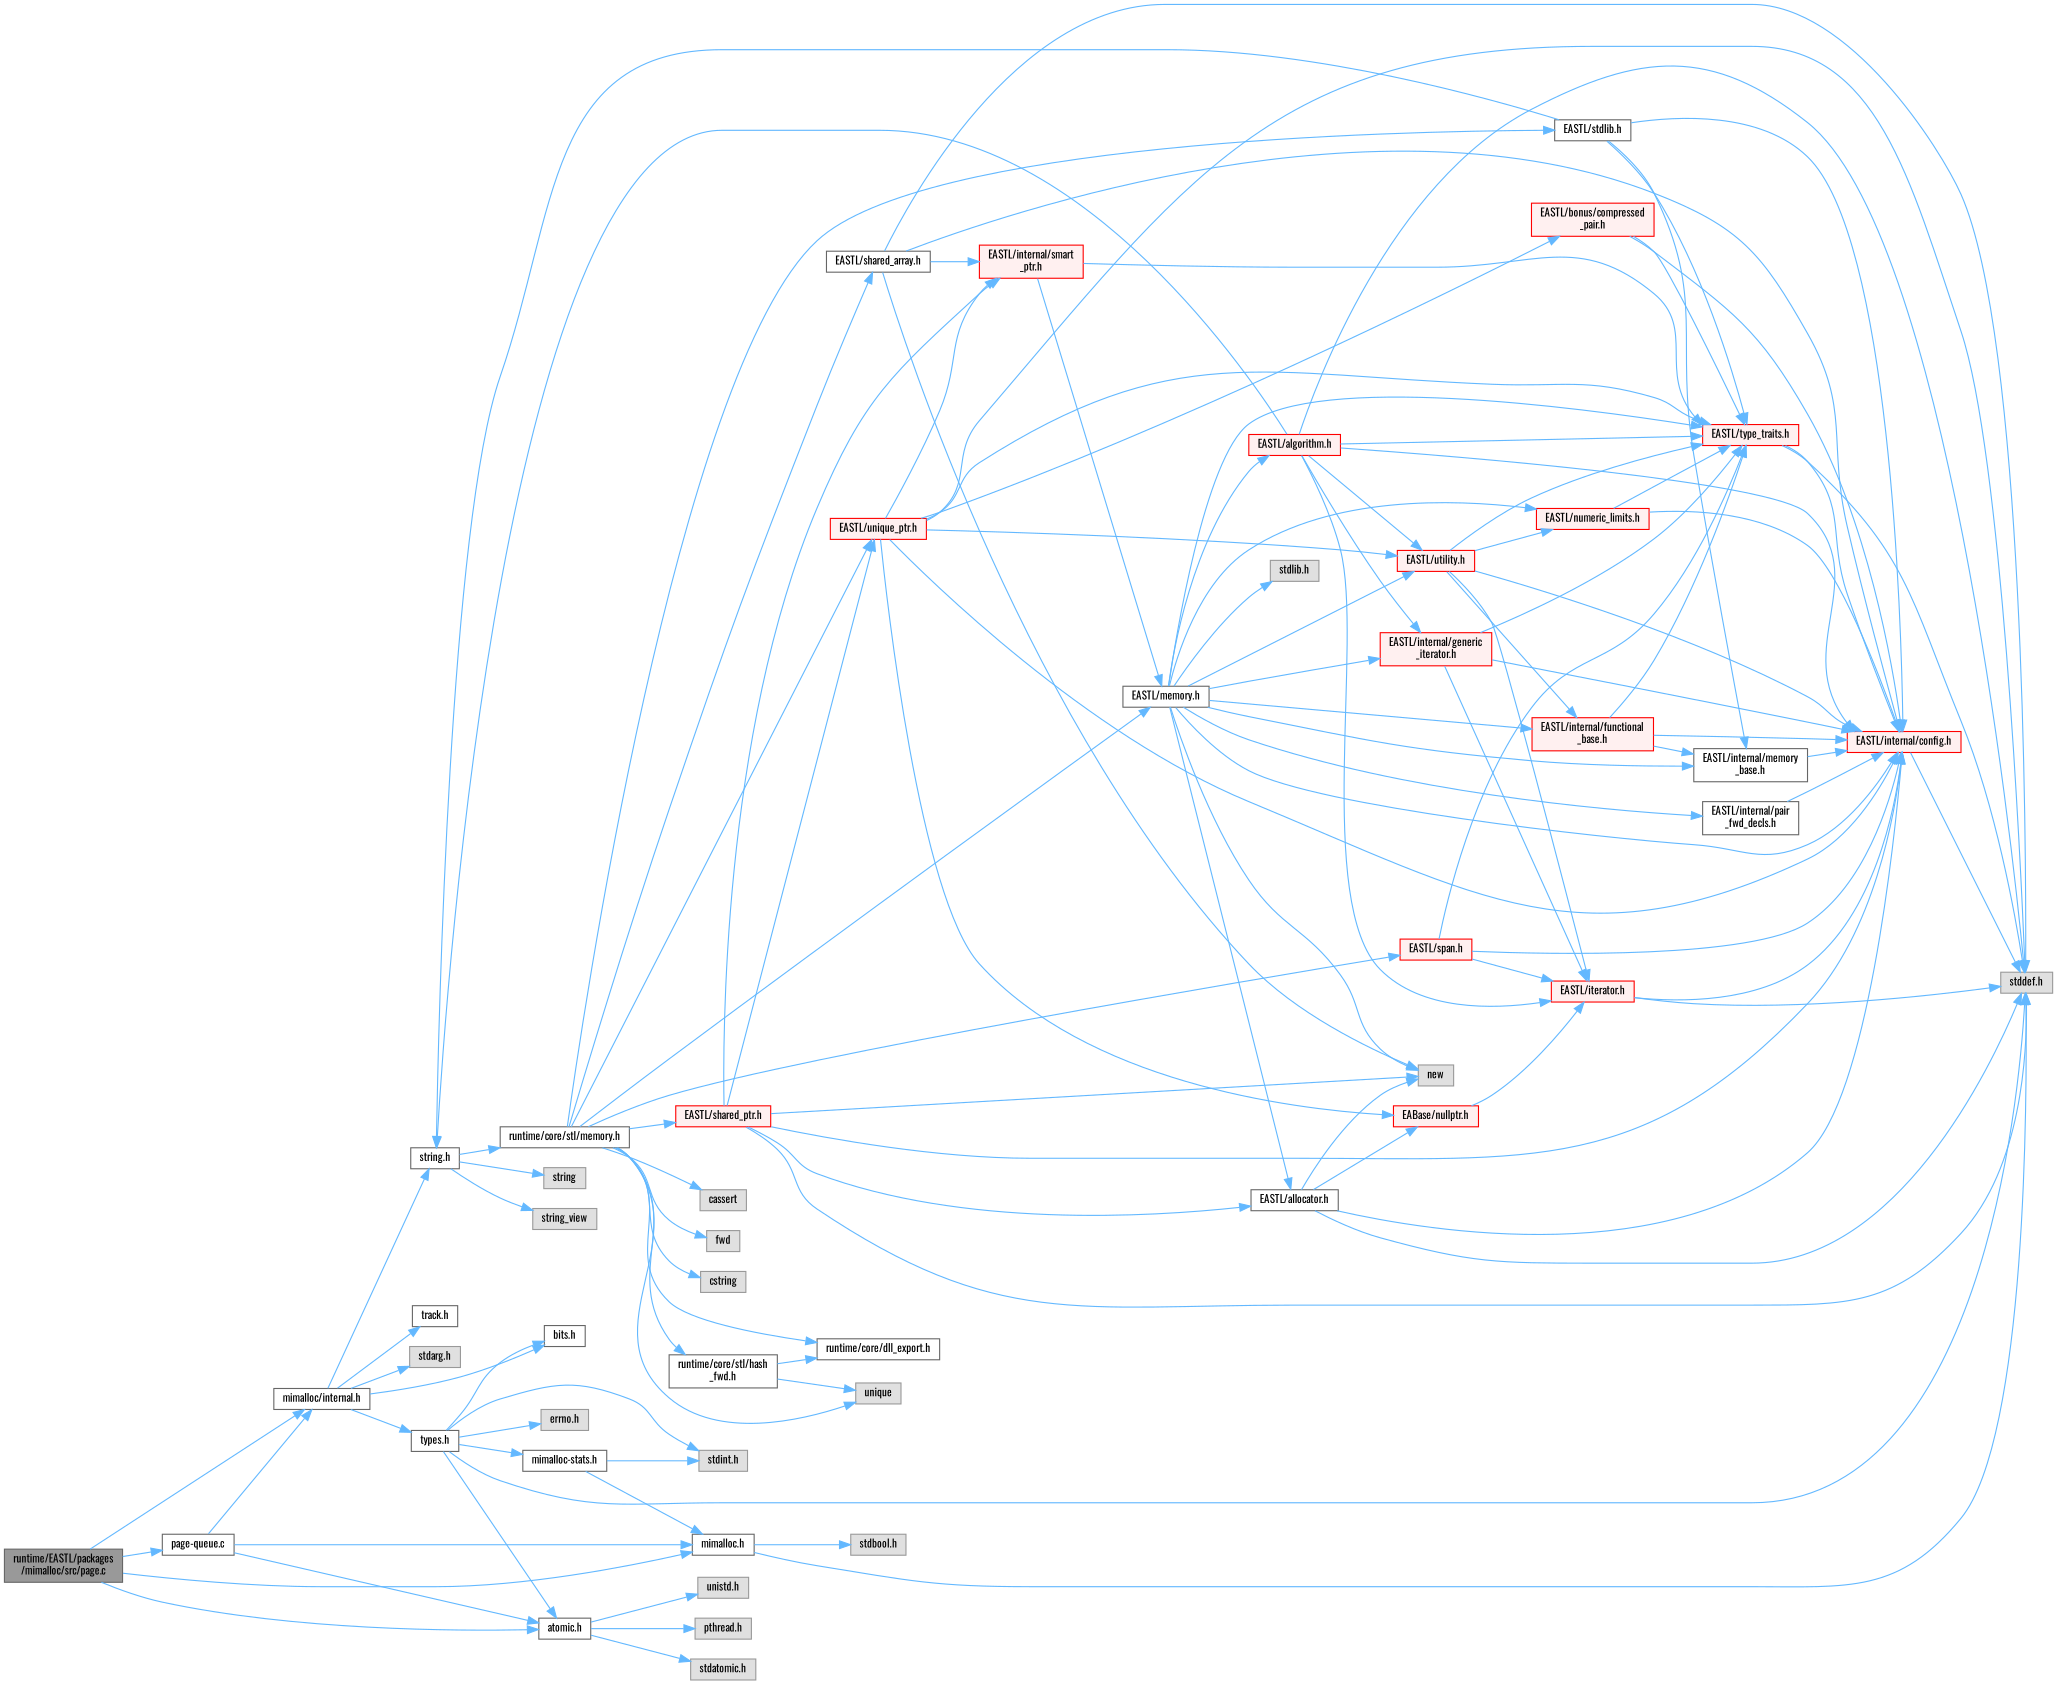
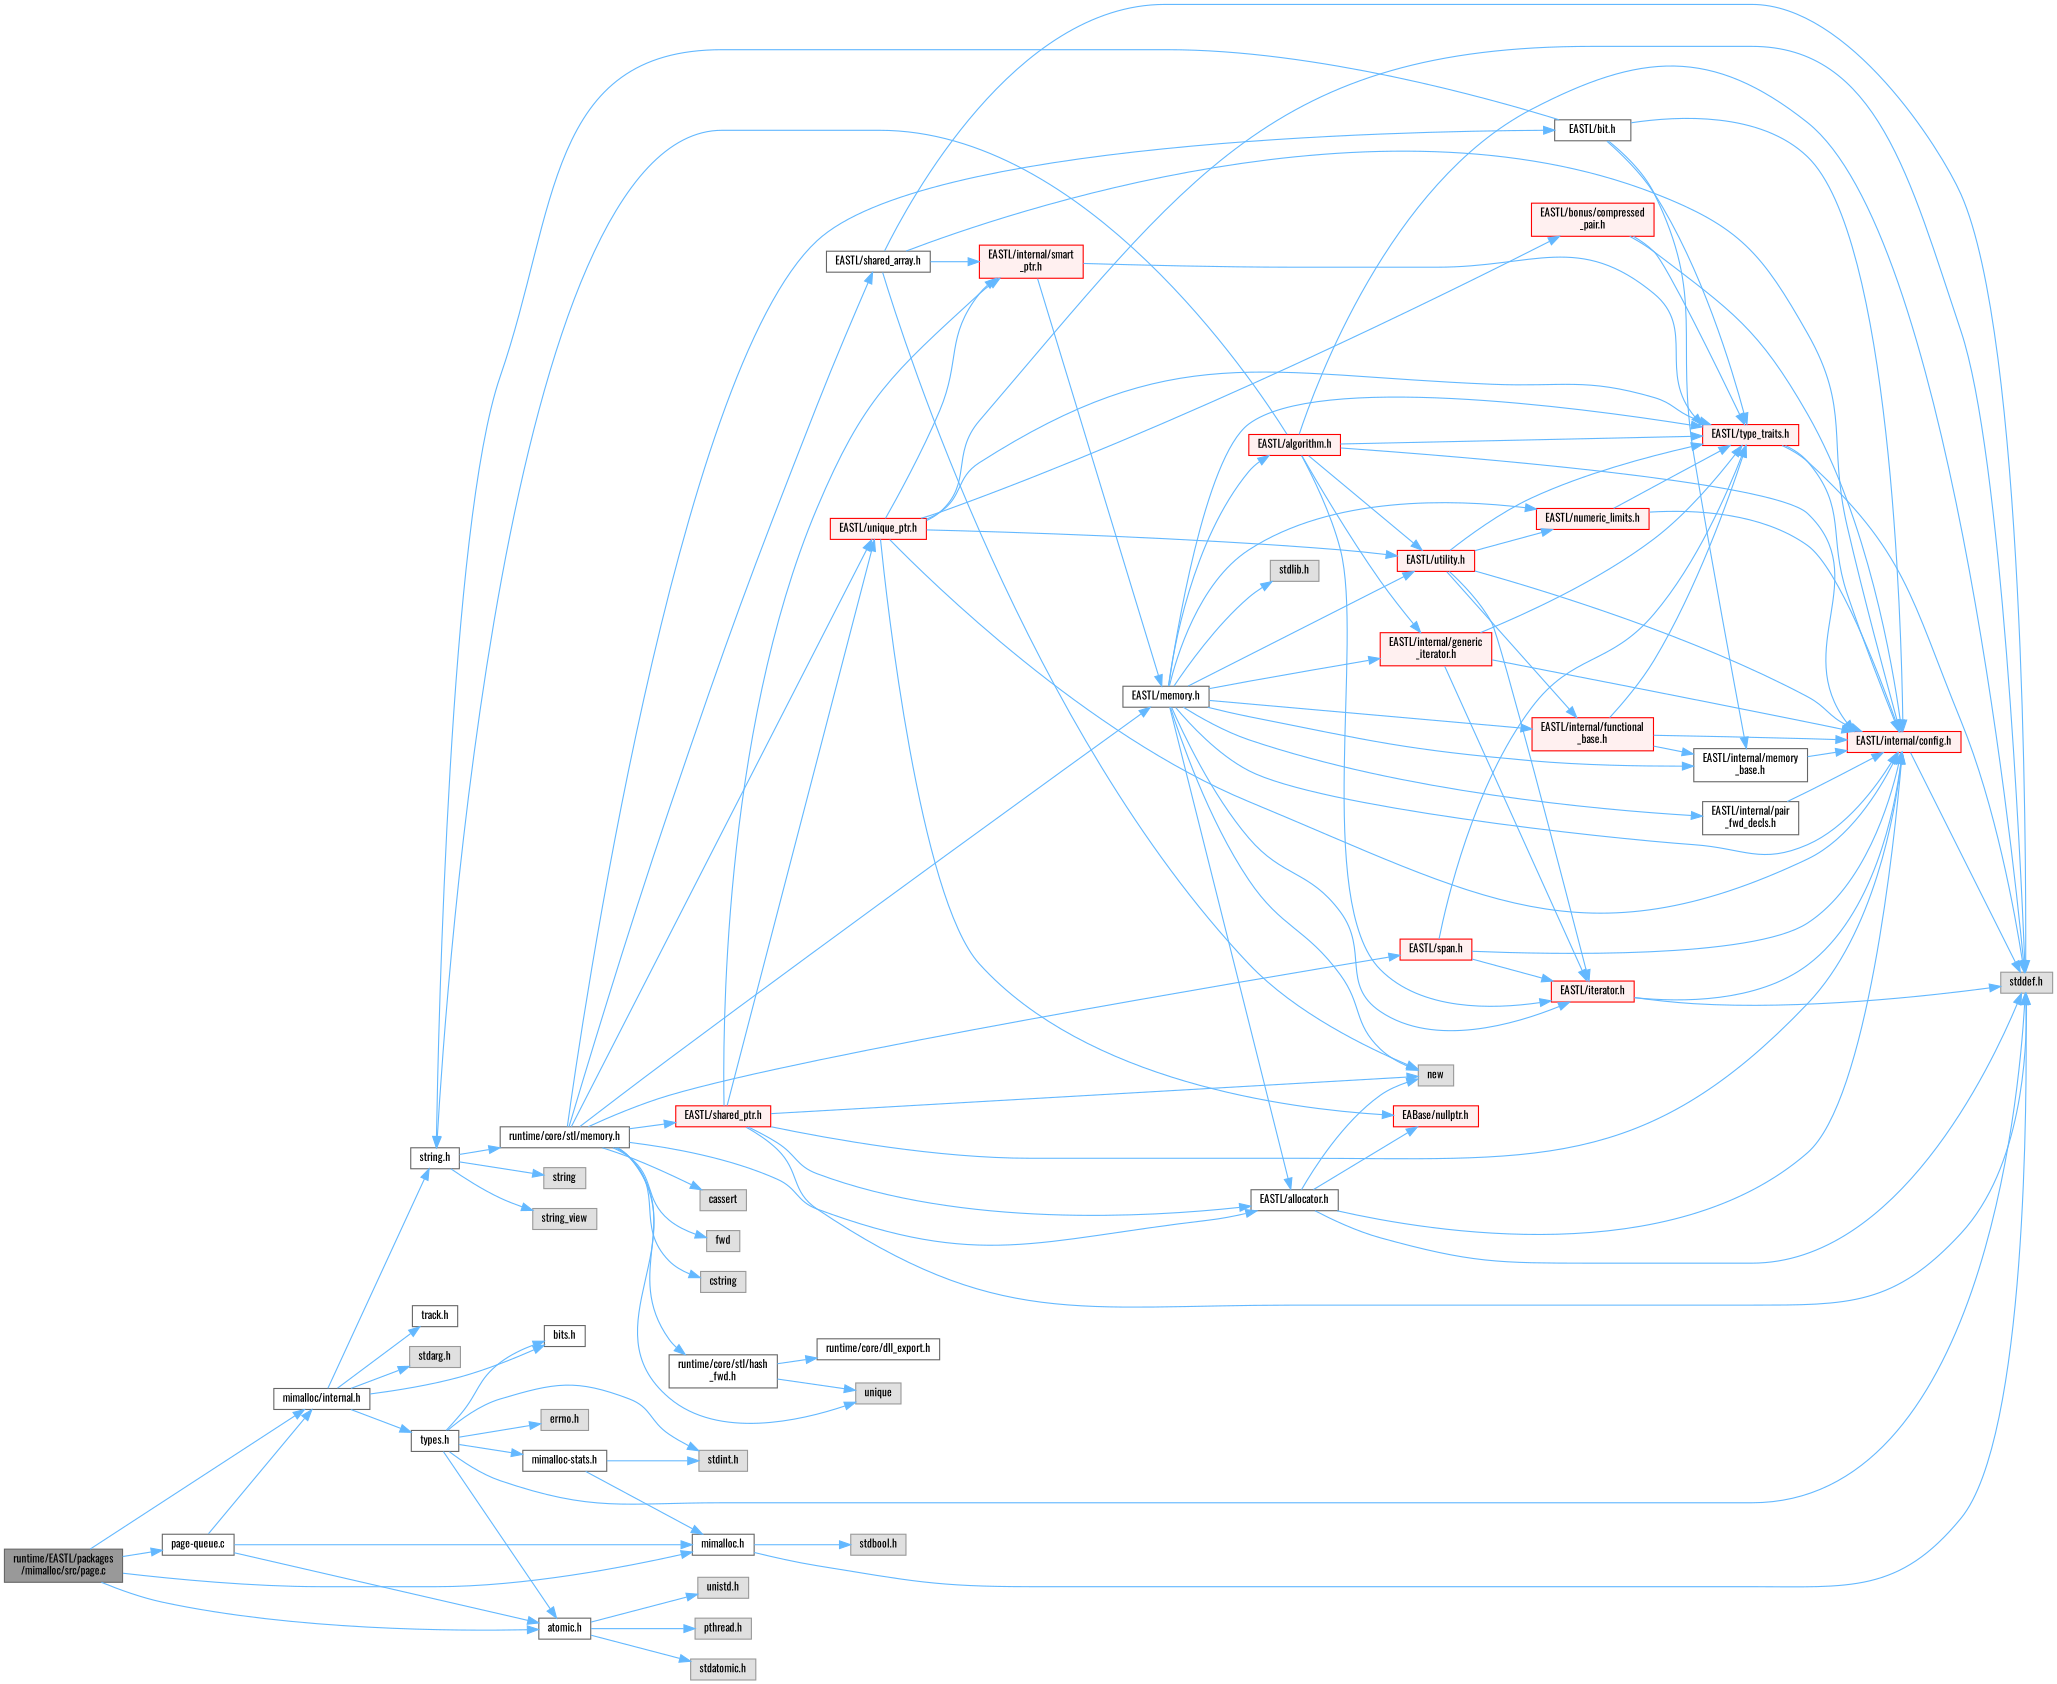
node "EASTL/stdlib.h": label "EASTL/stdlib.h" -> "EASTL/bit.h"
edge "EABase/nullptr.h" -> "EASTL/iterator.h": now "EASTL/memory.h" -> "EASTL/iterator.h"
edge "runtime/core/stl/memory.h" -> "runtime/core/dll_export.h": now "runtime/core/stl/memory.h" -> "EASTL/allocator.h"
